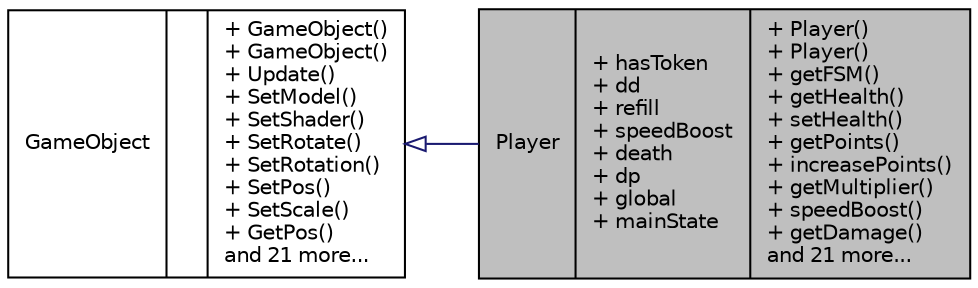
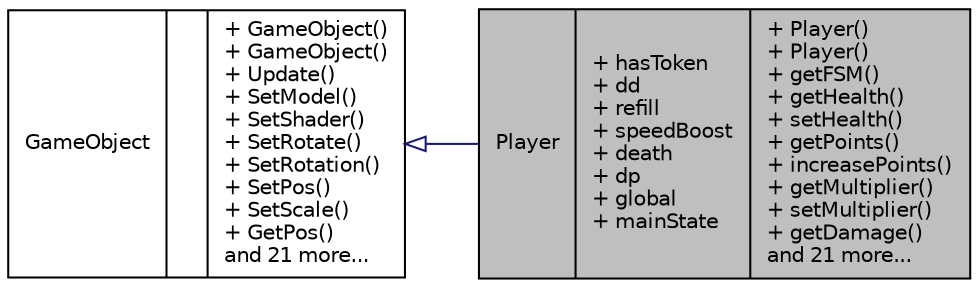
node "Player": text "+ speedBoost()" -> "+ setMultiplier()"
